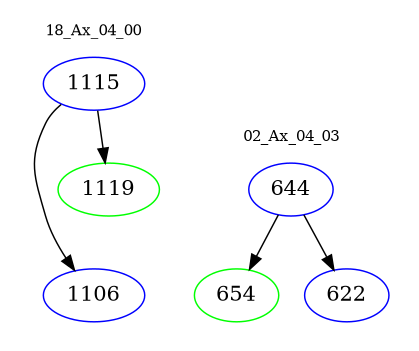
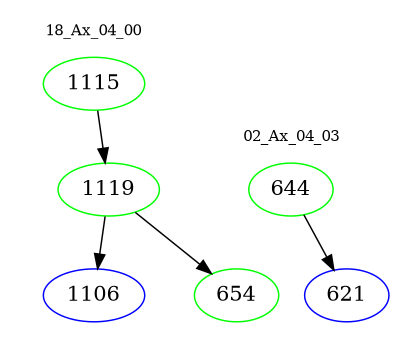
node "1115": color blue -> green
edge "1115" -> "1106": now "1119" -> "1106"
node "644": color blue -> green
edge "644" -> "654": now "1119" -> "654"
node "622": label "622" -> "621"
